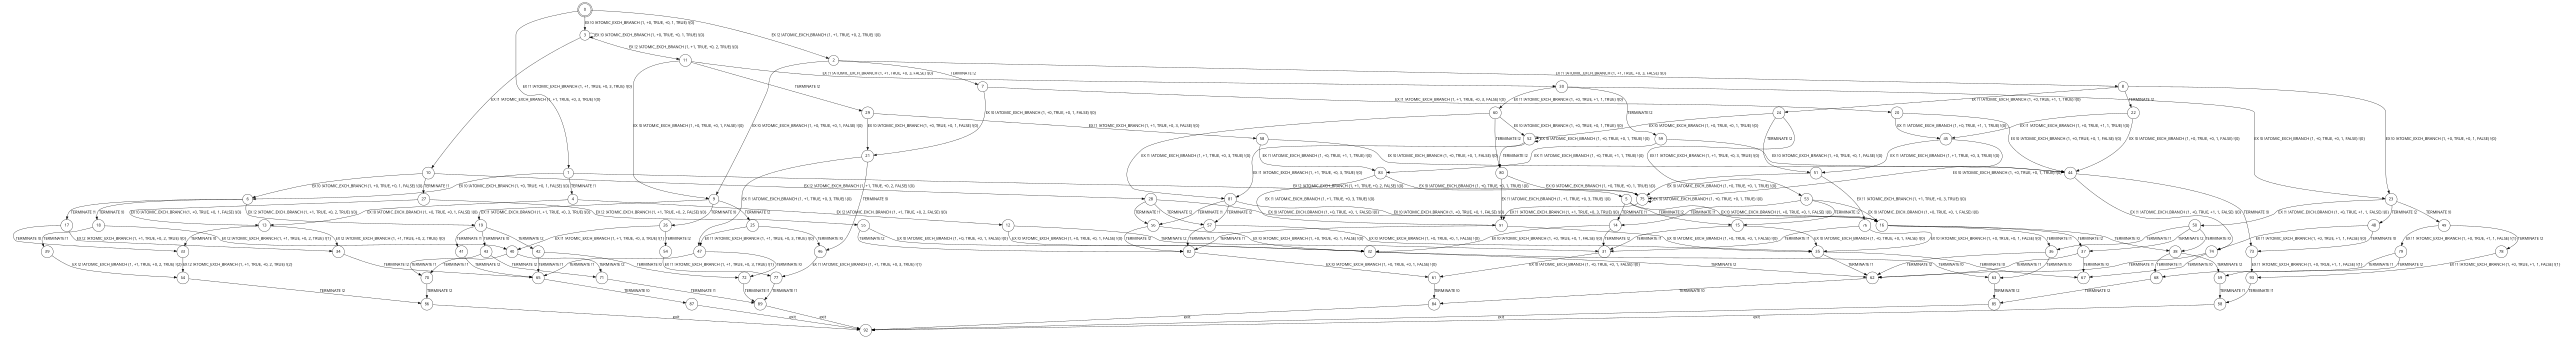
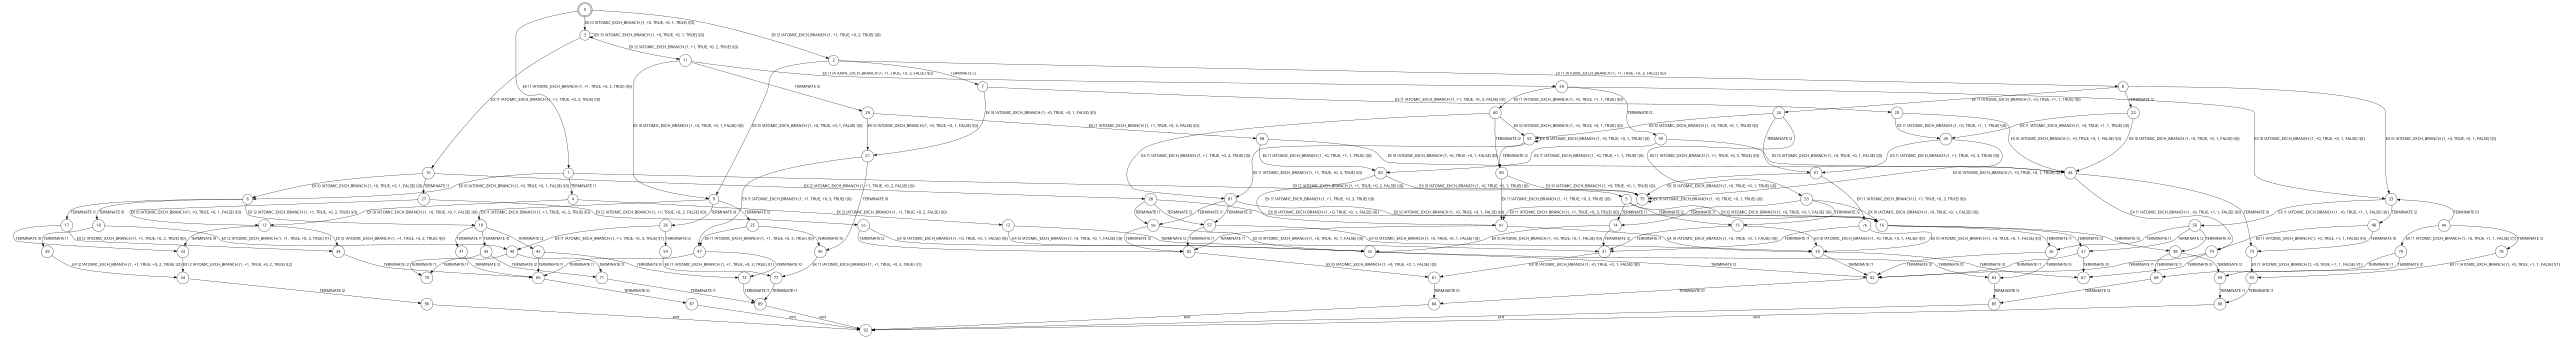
edge "23" -> "49": reversed
edge "70" -> "86": removed, label "TERMINATE !2"
